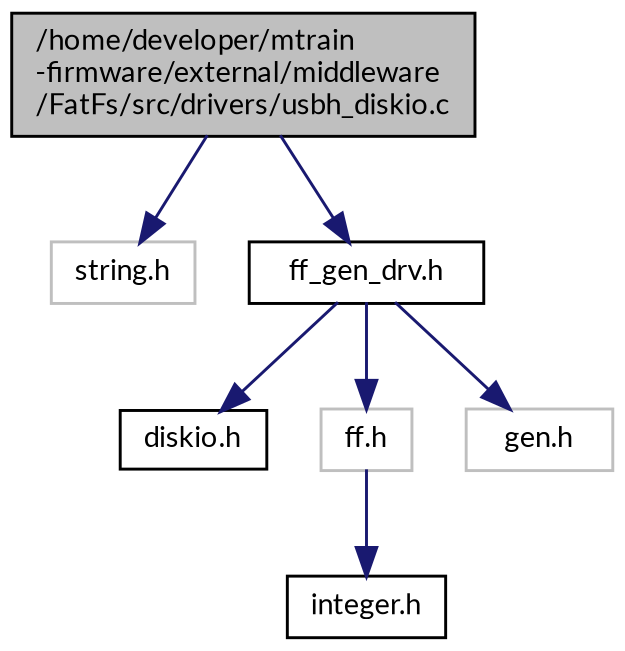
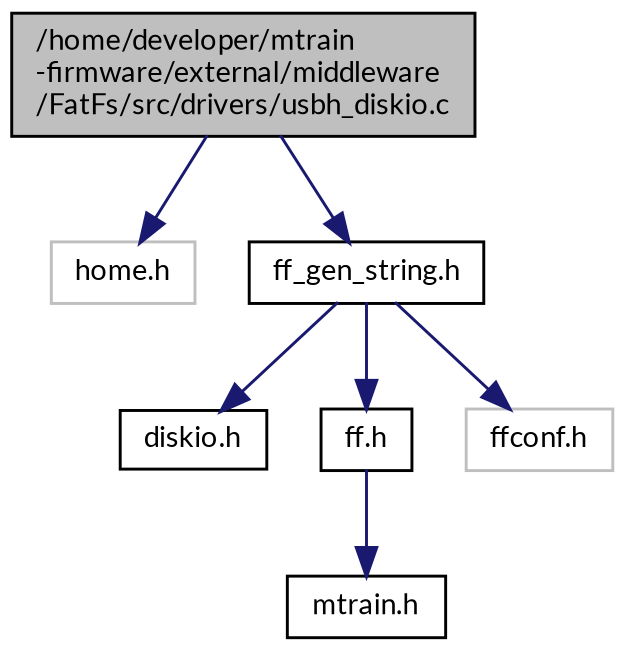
node "string.h": label "string.h" -> "home.h"
node "ff_gen_drv.h": label "ff_gen_drv.h" -> "ff_gen_string.h"
node "ff.h": color grey75 -> black
node "gen.h": label "gen.h" -> "ffconf.h"
node "integer.h": label "integer.h" -> "mtrain.h"
